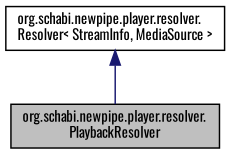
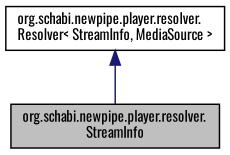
node "org.schabi.newpipe.player.resolver. PlaybackResolver": label "org.schabi.newpipe.player.resolver. PlaybackResolver" -> "org.schabi.newpipe.player.resolver. StreamInfo"
